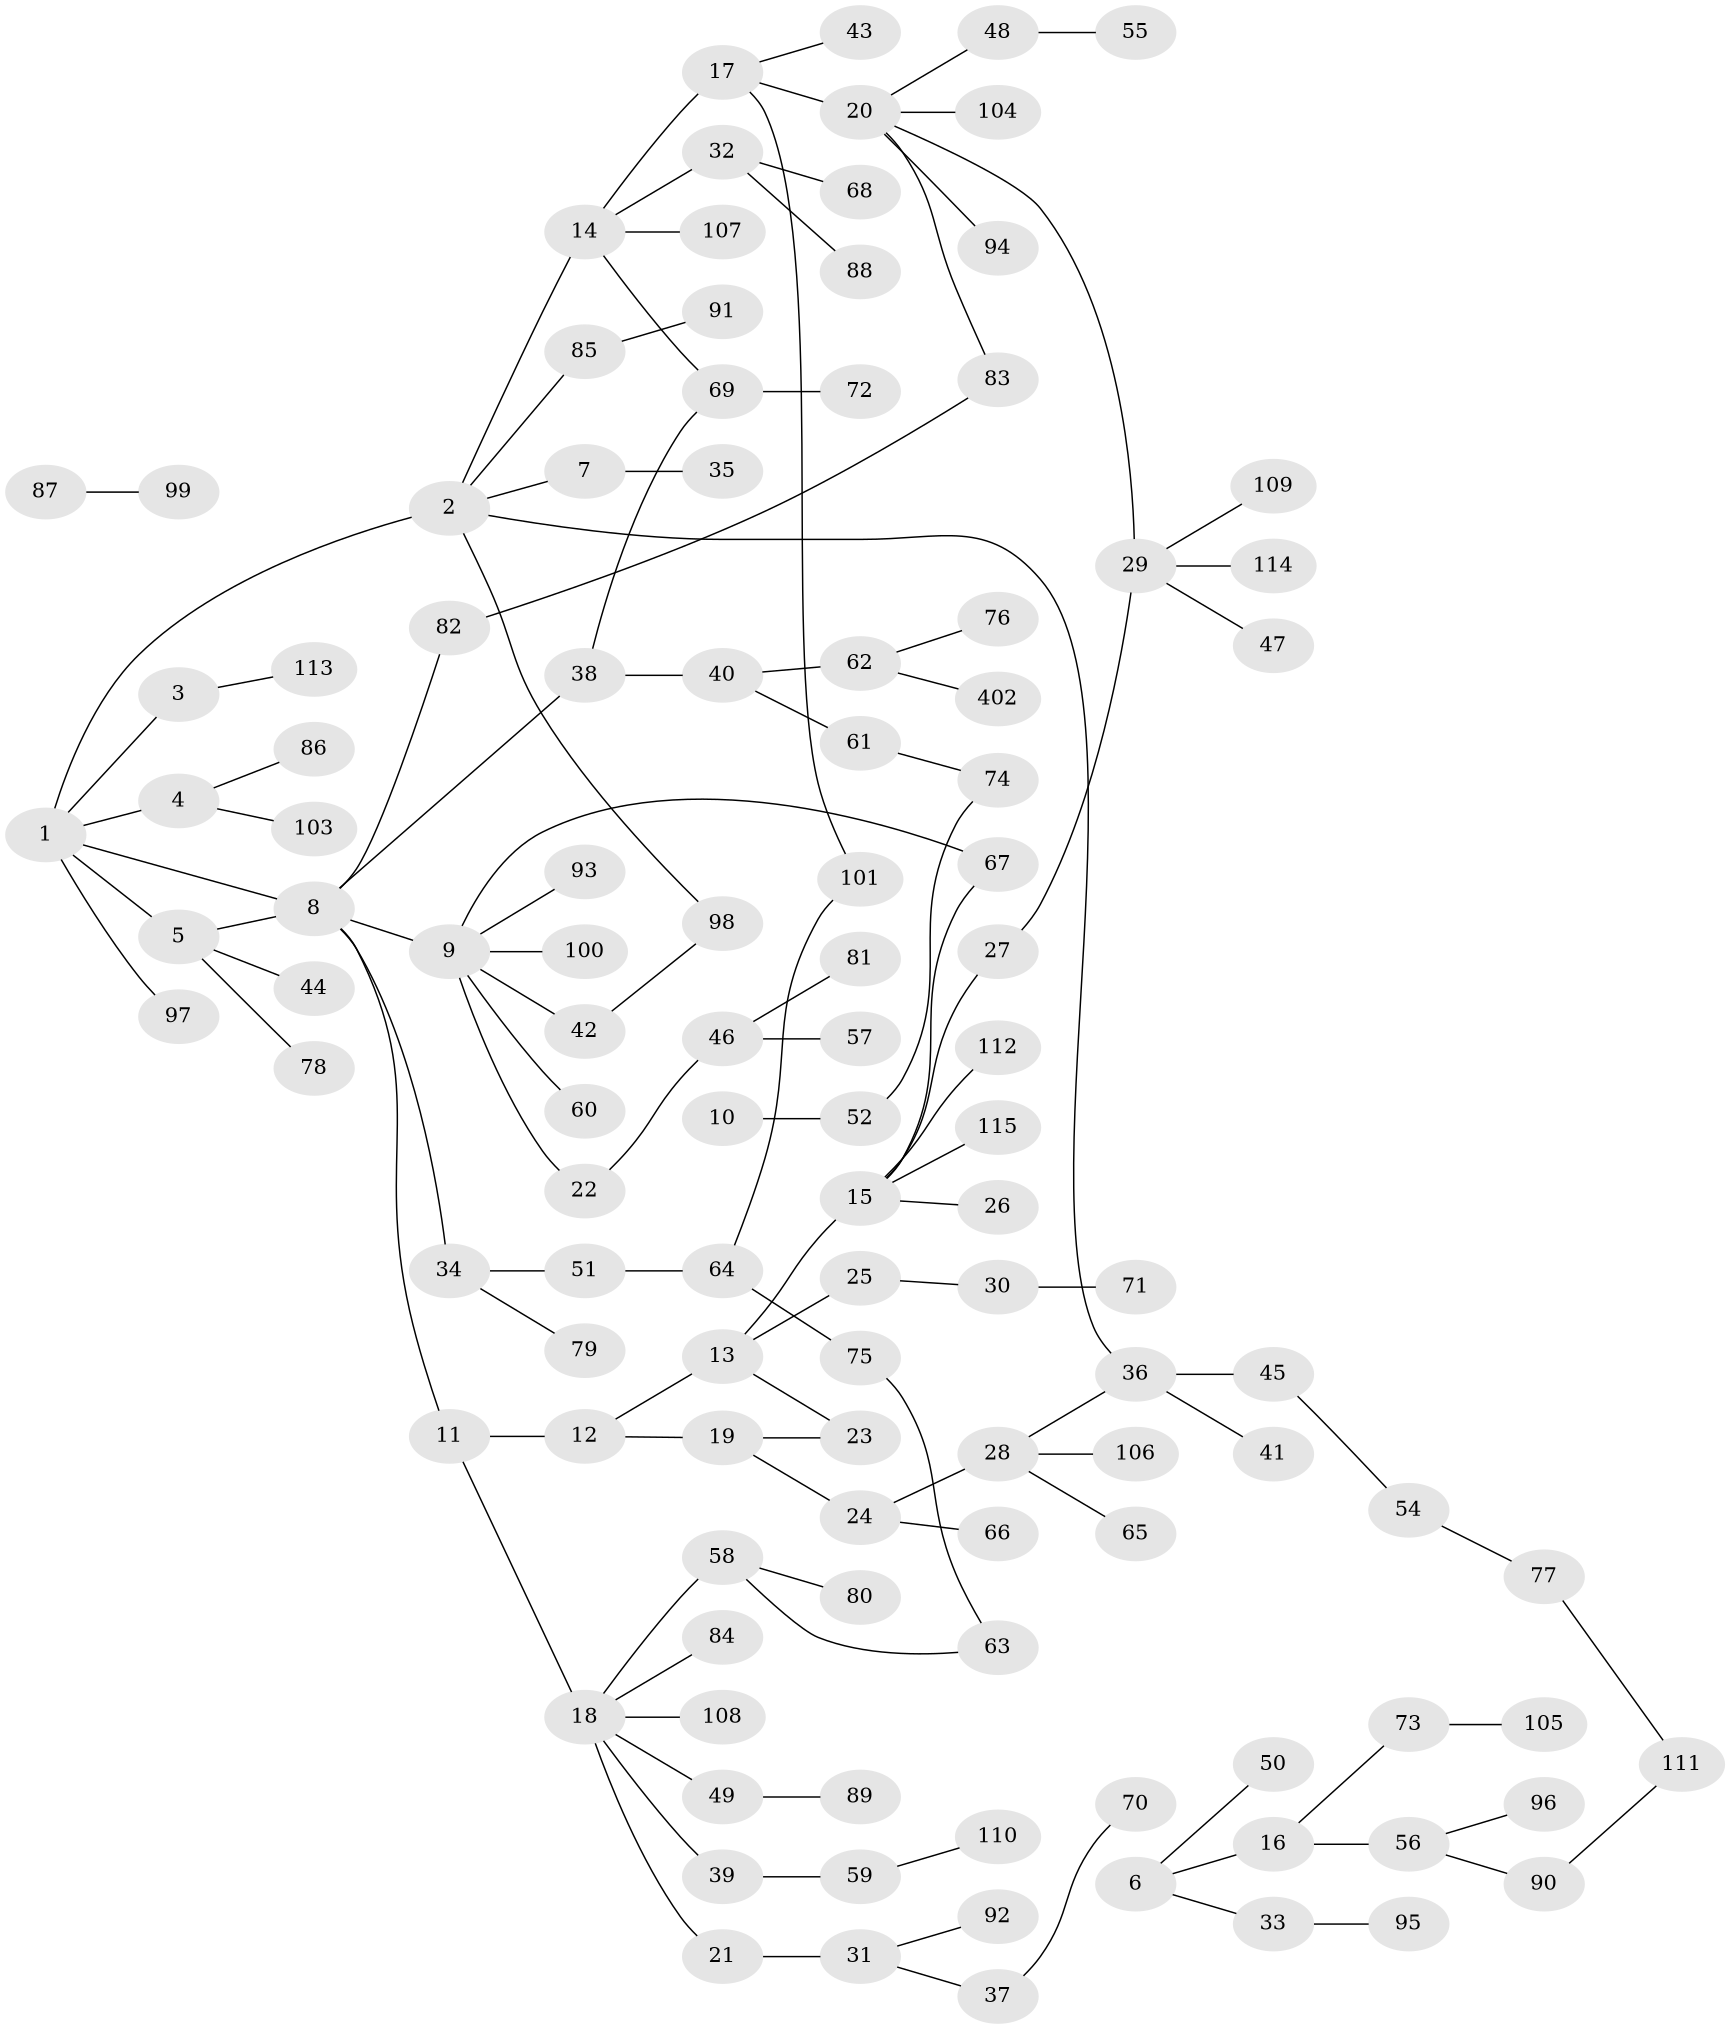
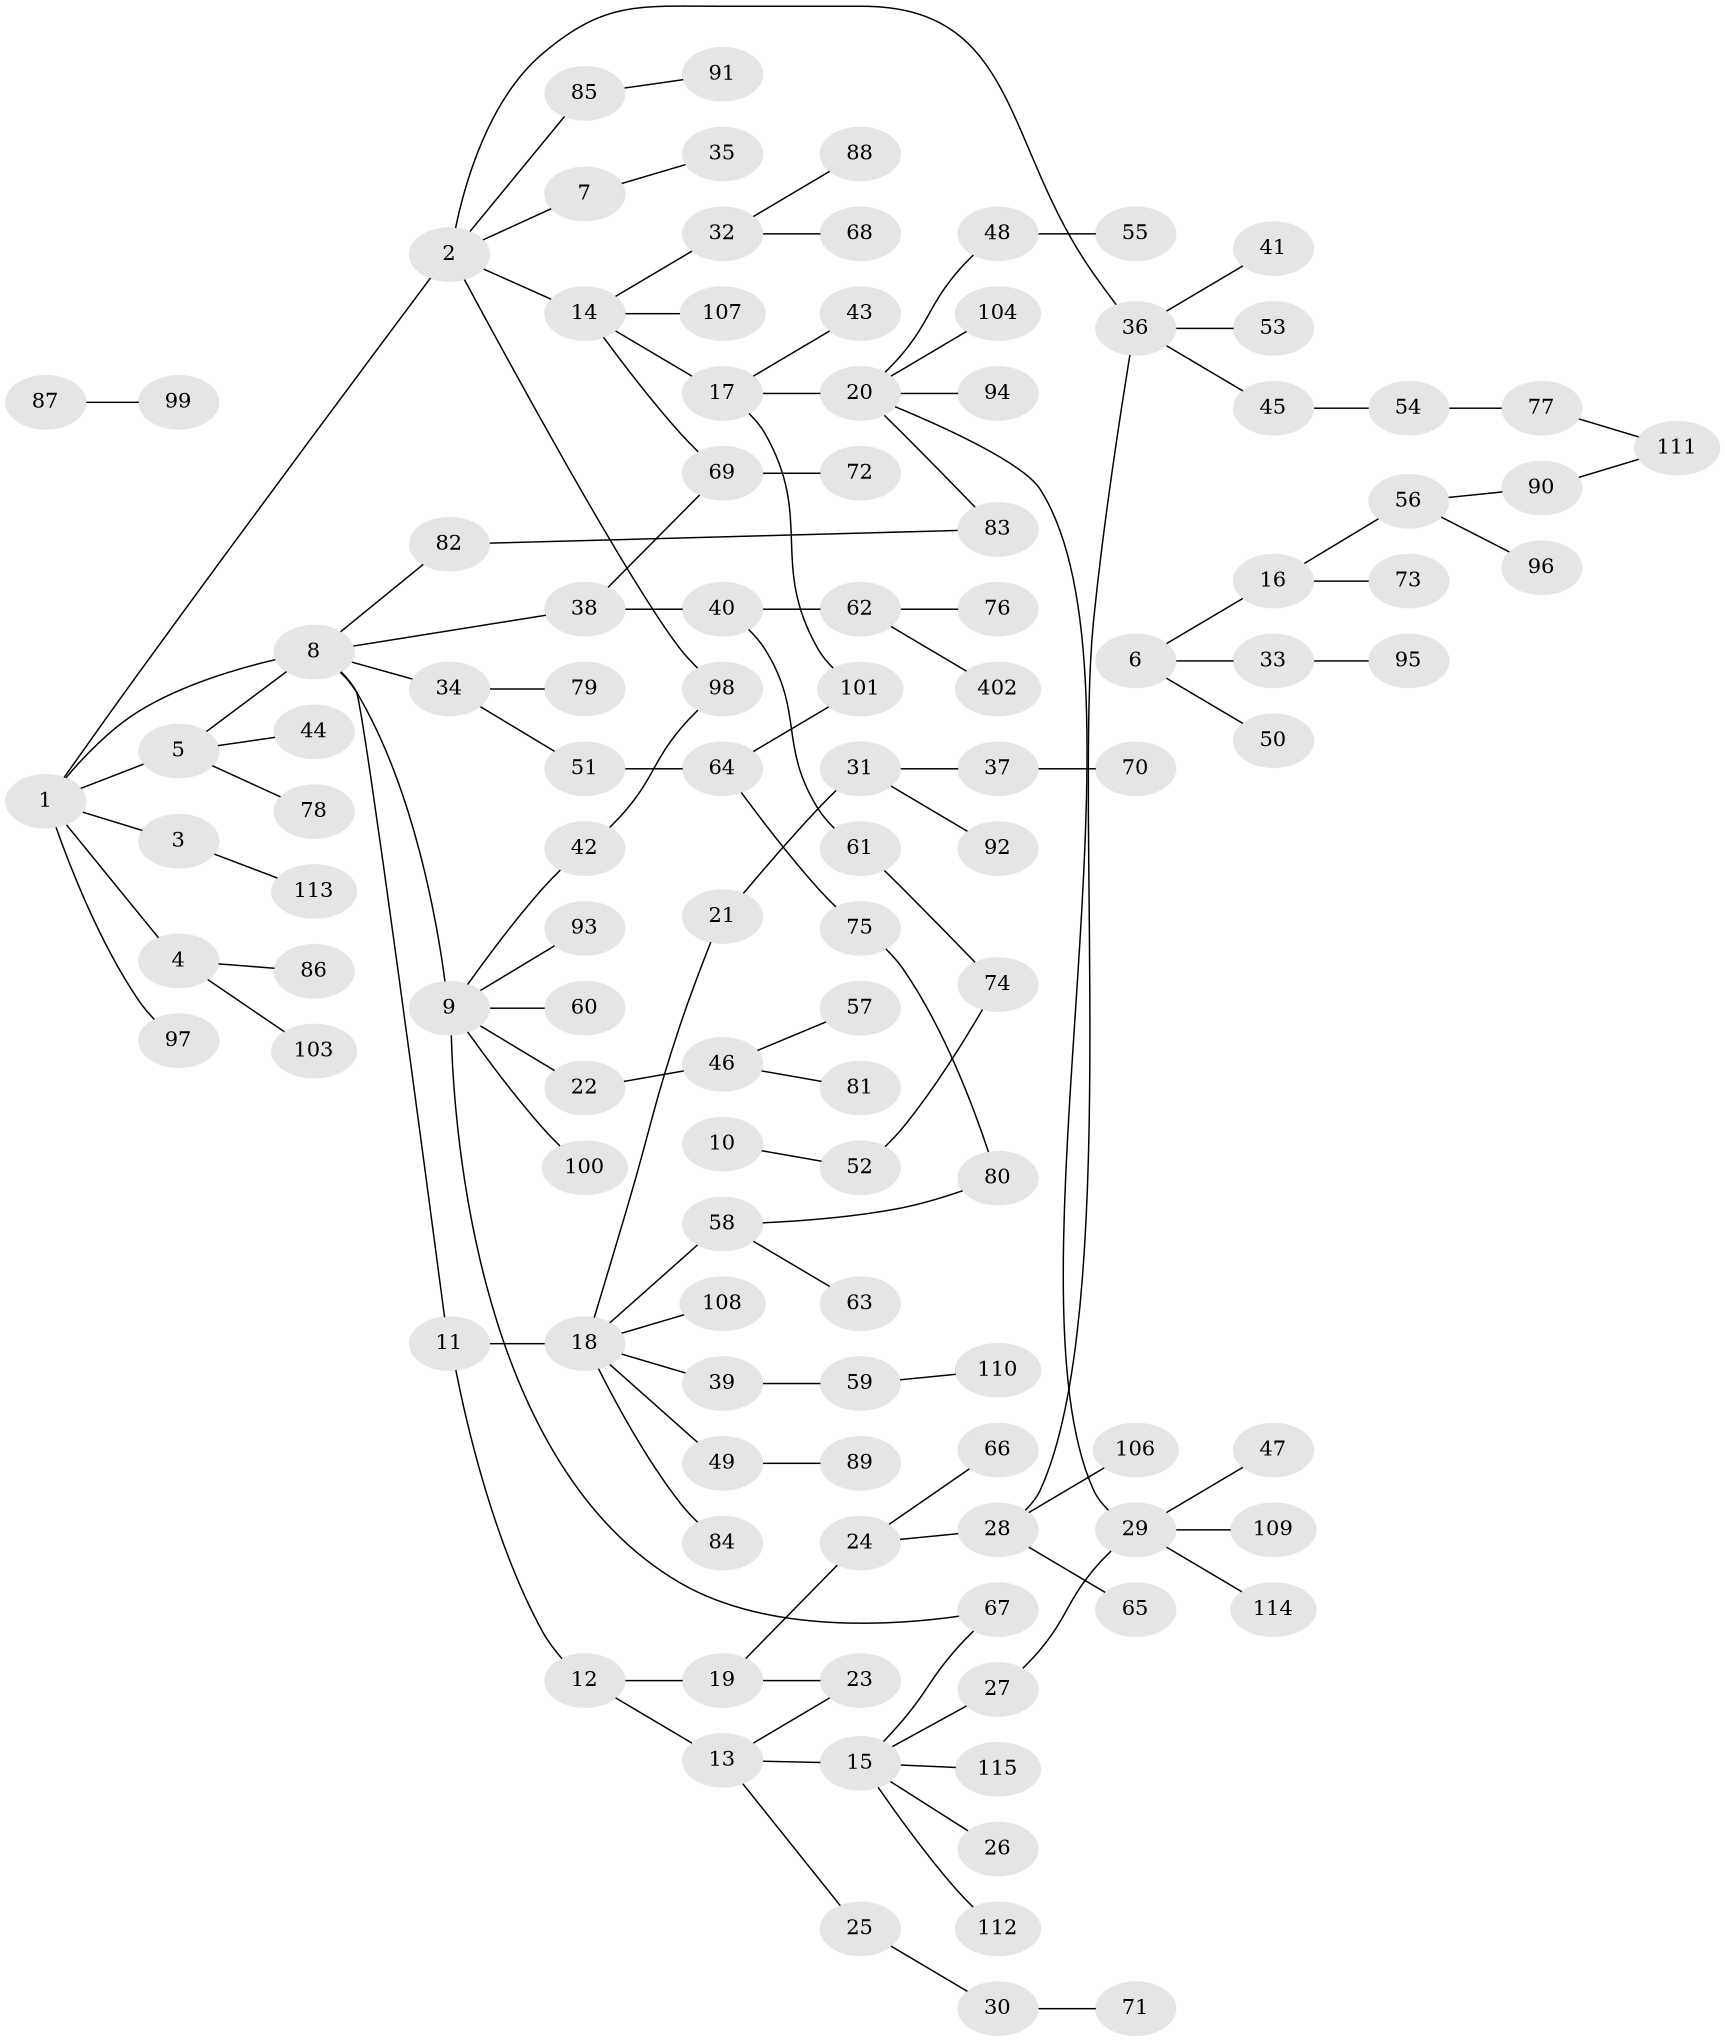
node "53": added
edge "75" -- "63": now "75" -- "80"
node "105": removed
